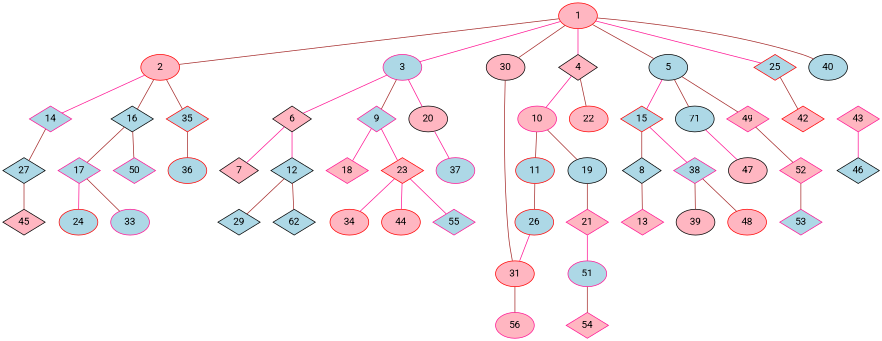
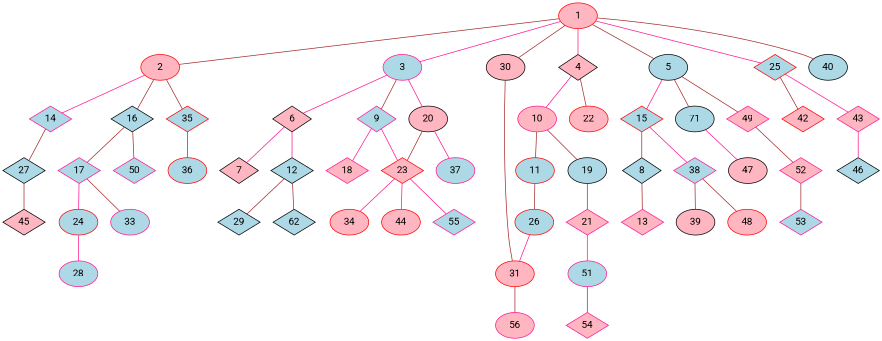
edge "25" -- "43": added
edge "20" -- "23": added
node "28": added
